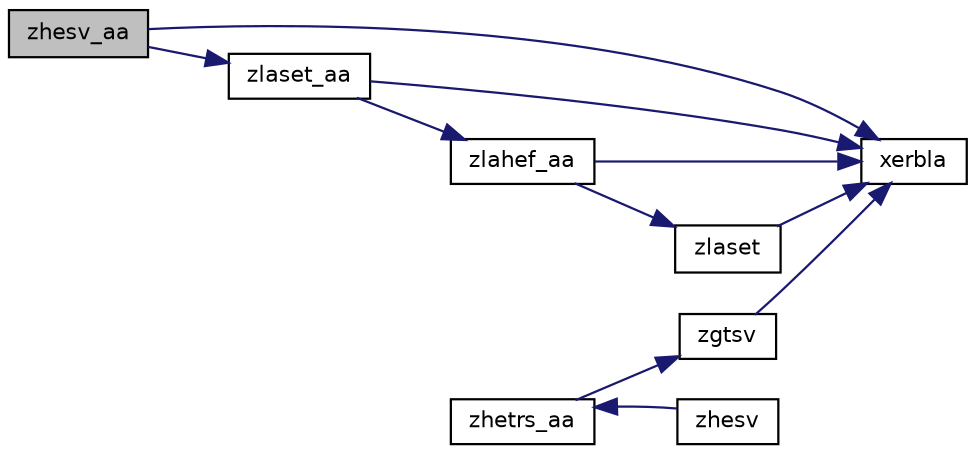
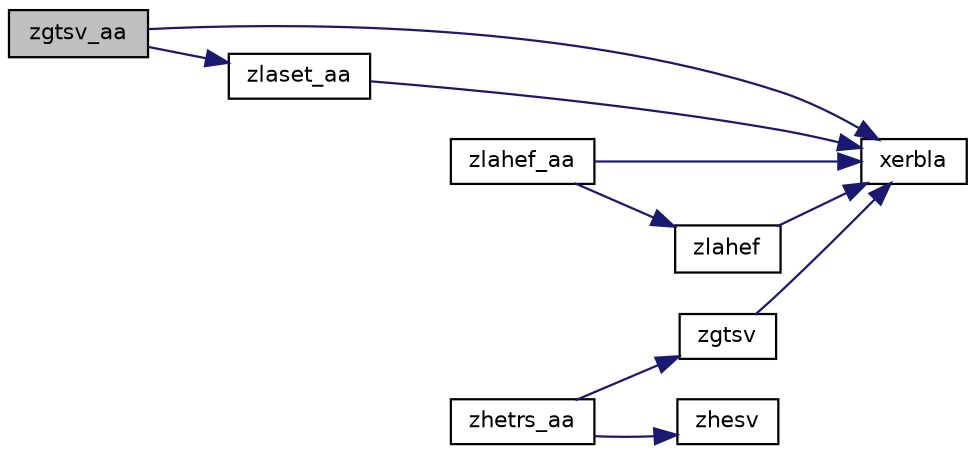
node "zhesv_aa": label "zhesv_aa" -> "zgtsv_aa"
edge "zlaset_aa" -> "zlahef_aa": removed
node "zlaset": label "zlaset" -> "zlahef"
edge "zhesv" -> "zhetrs_aa": reversed
